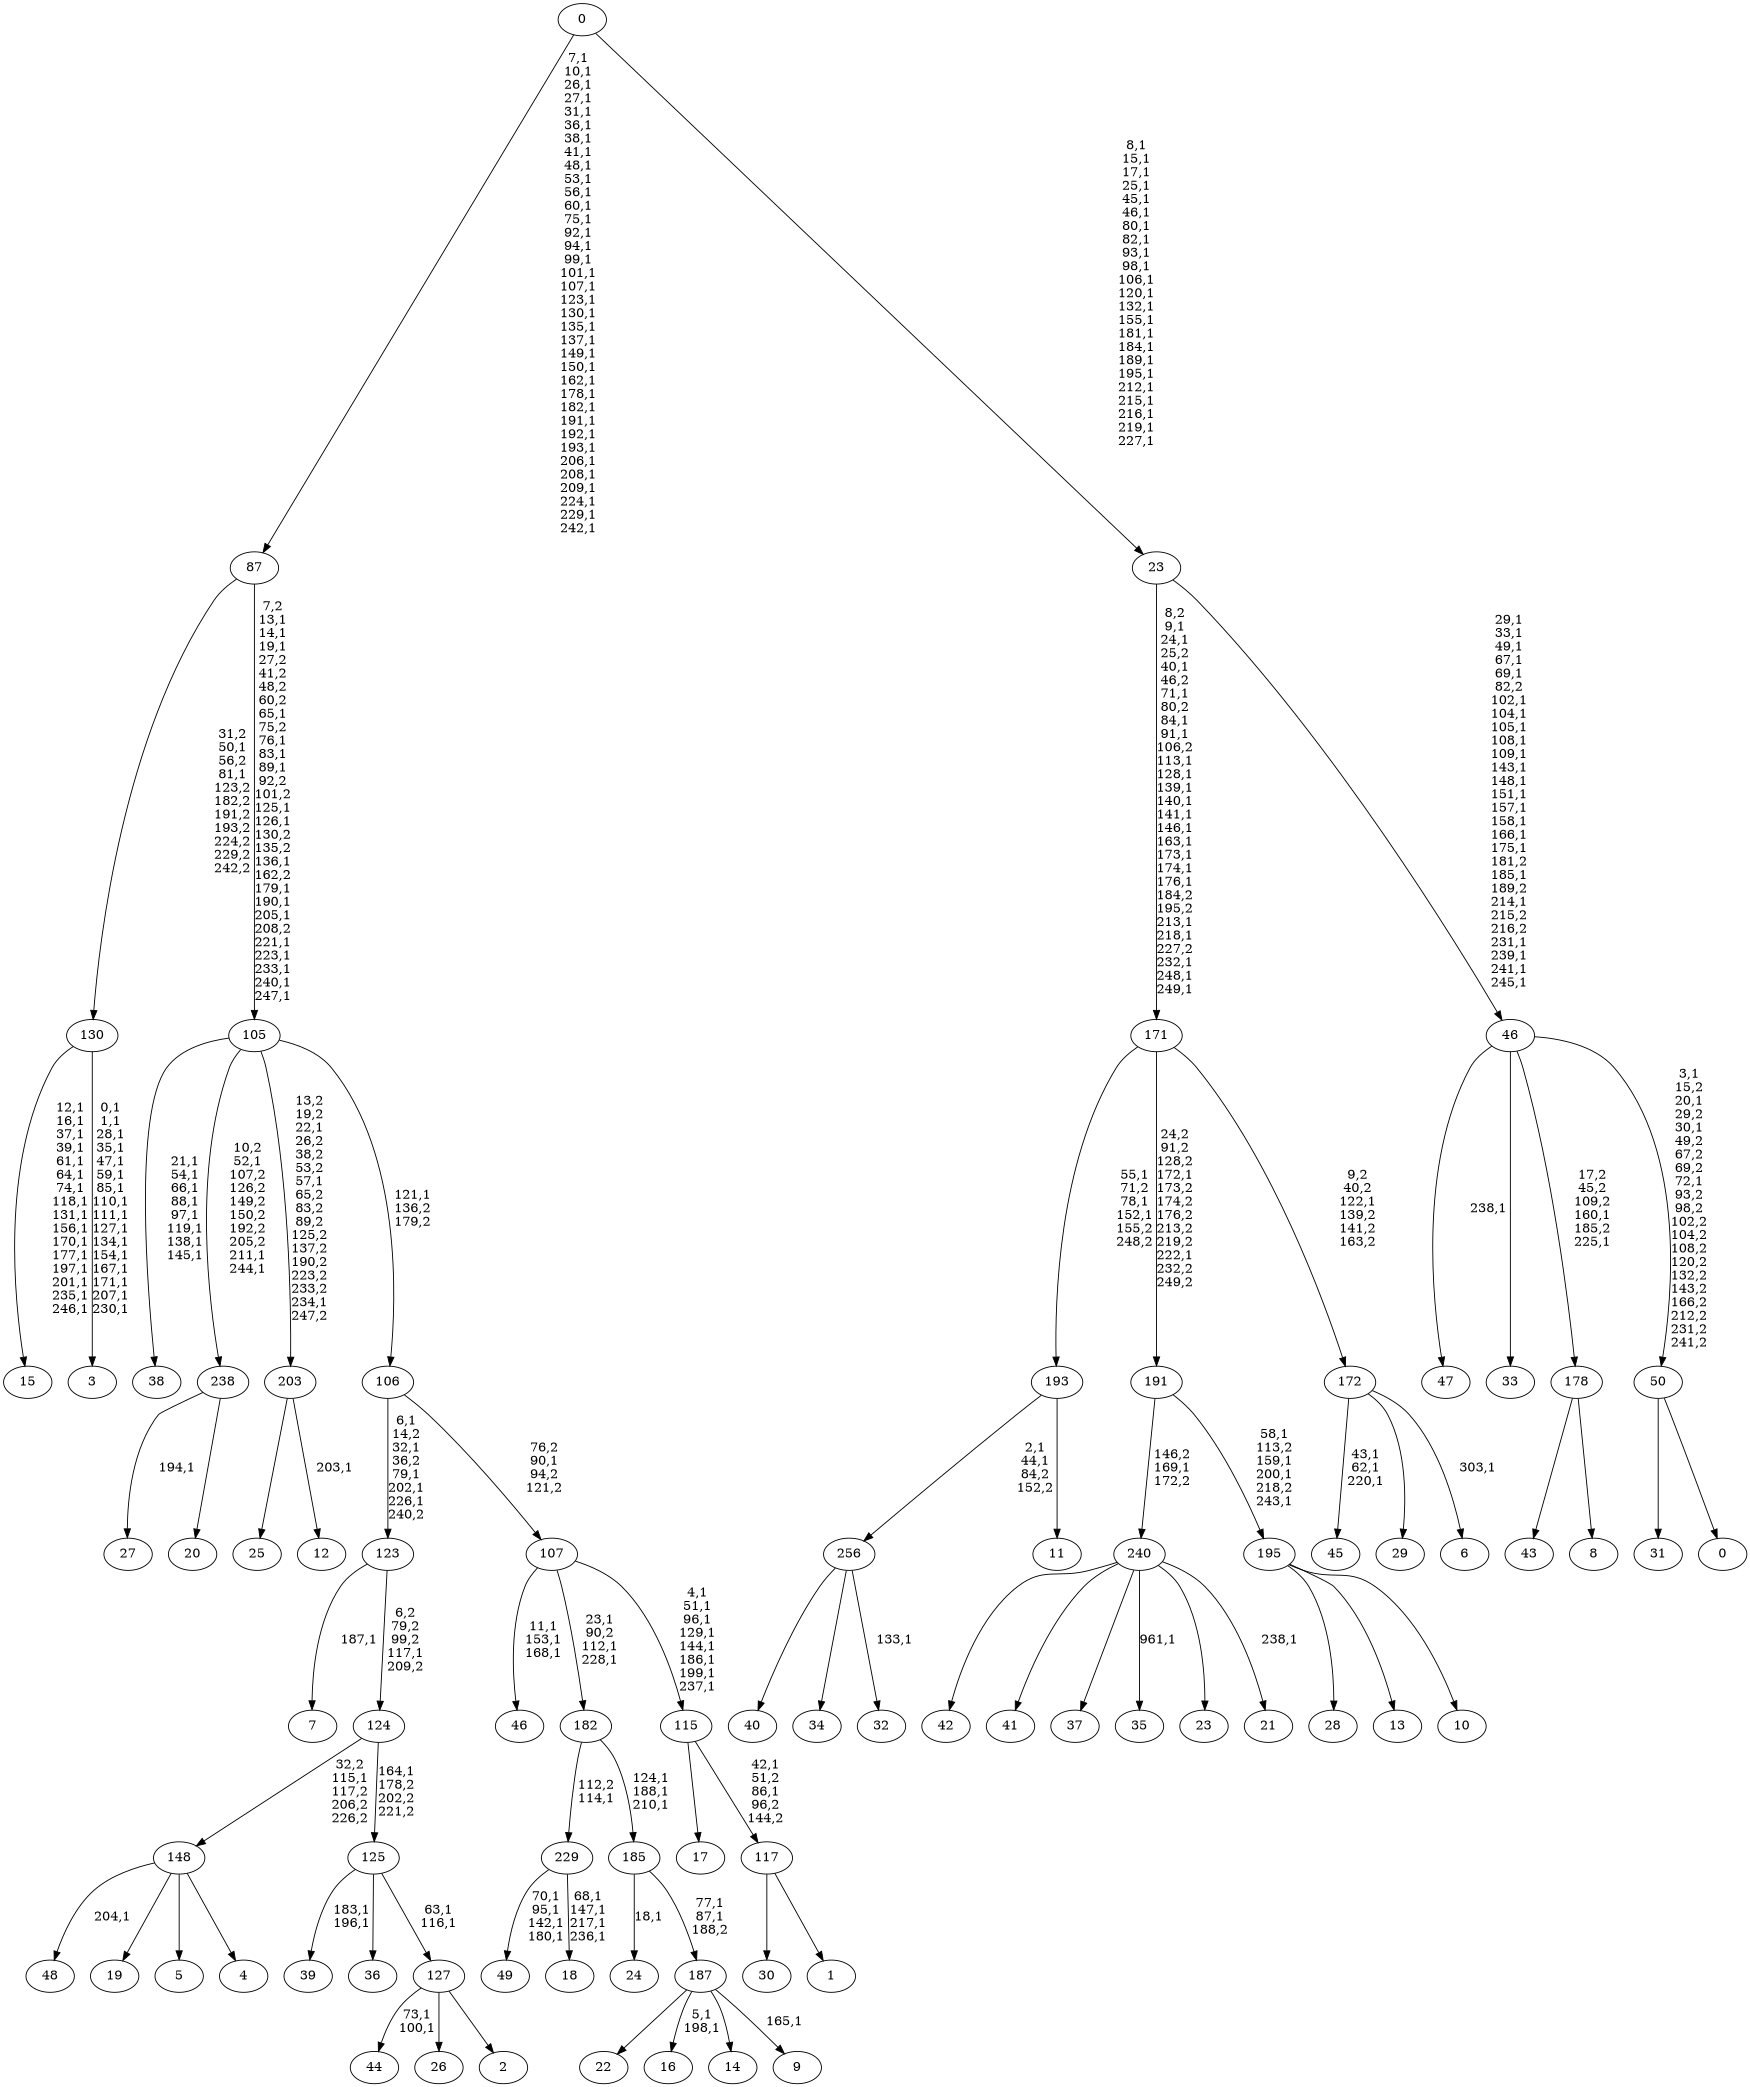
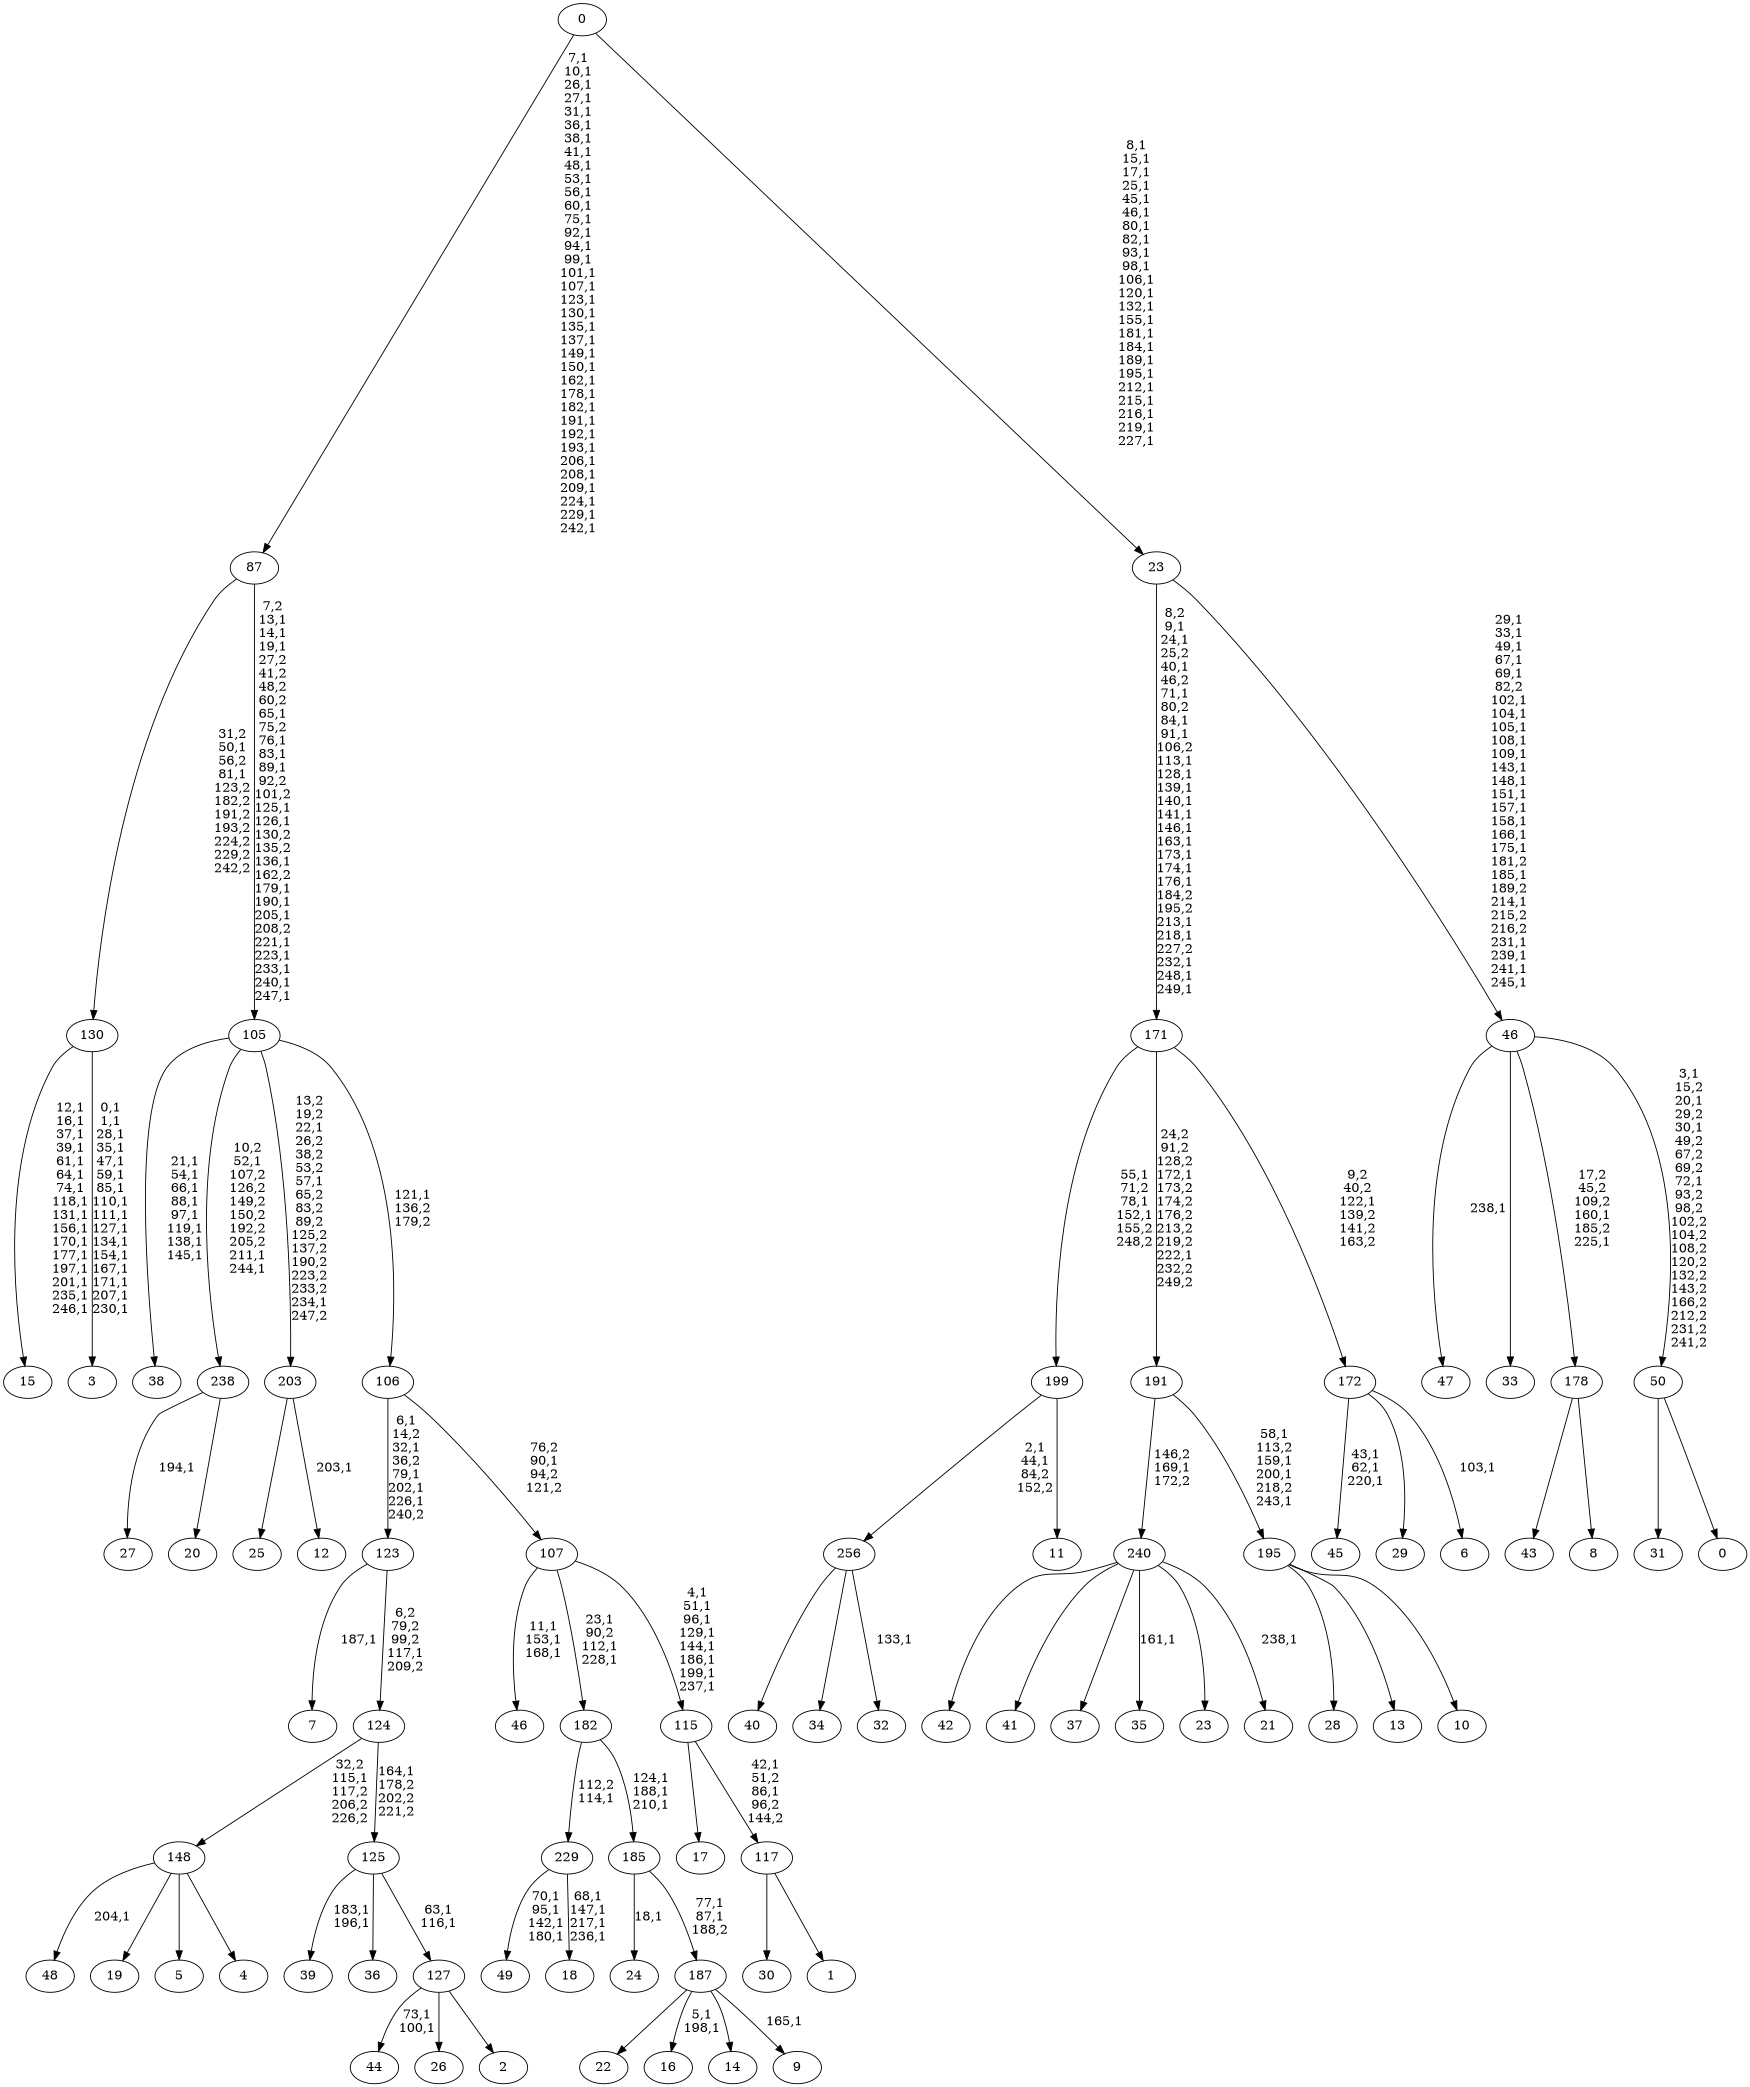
node "193": label "193" -> "199"
edge "172" -> "6": label "303,1" -> "103,1"
edge "240" -> "35": label "961,1" -> "161,1"
